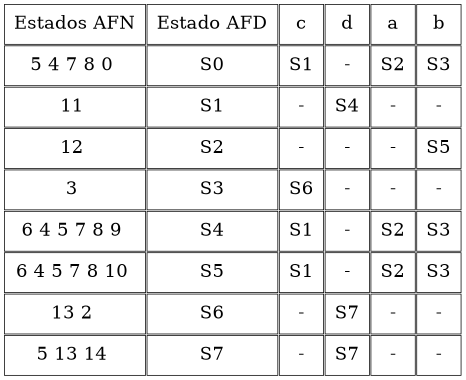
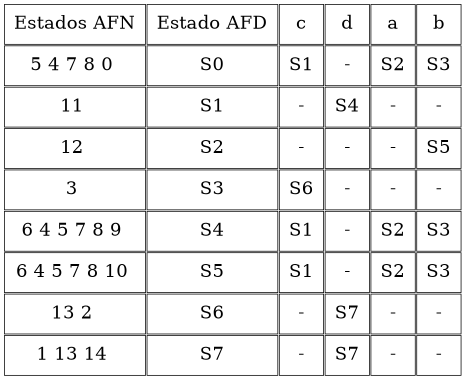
node "Estados AFN": text "5 13 14" -> "1 13 14"
